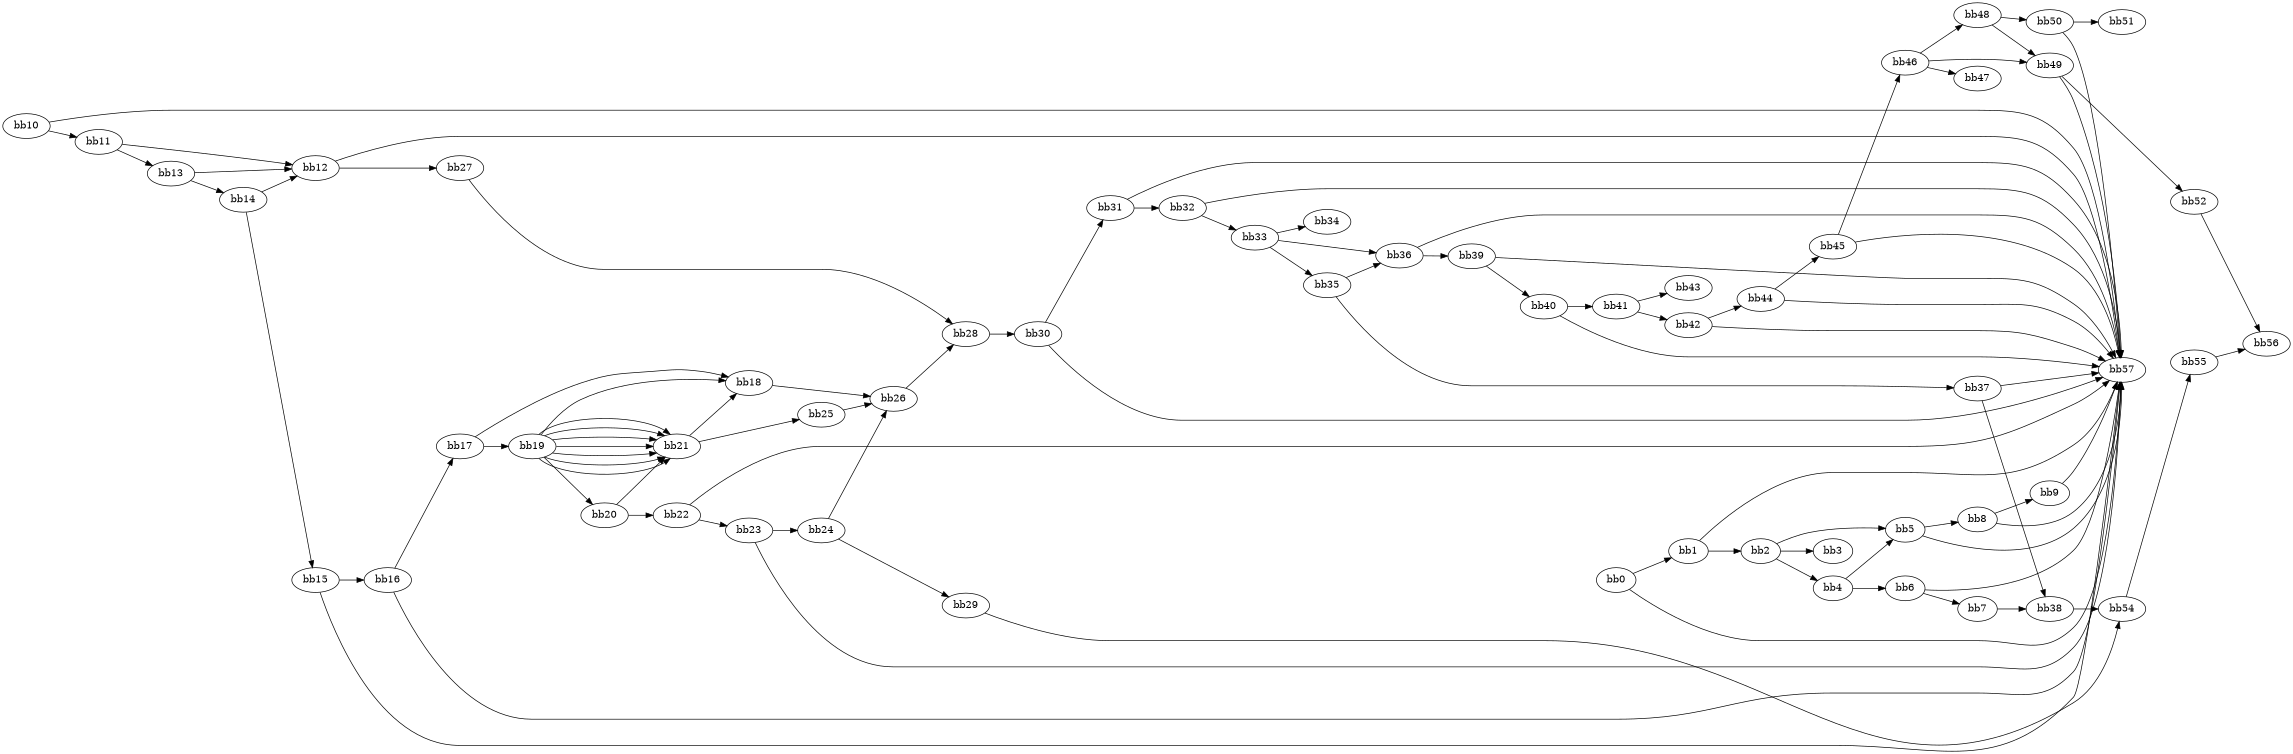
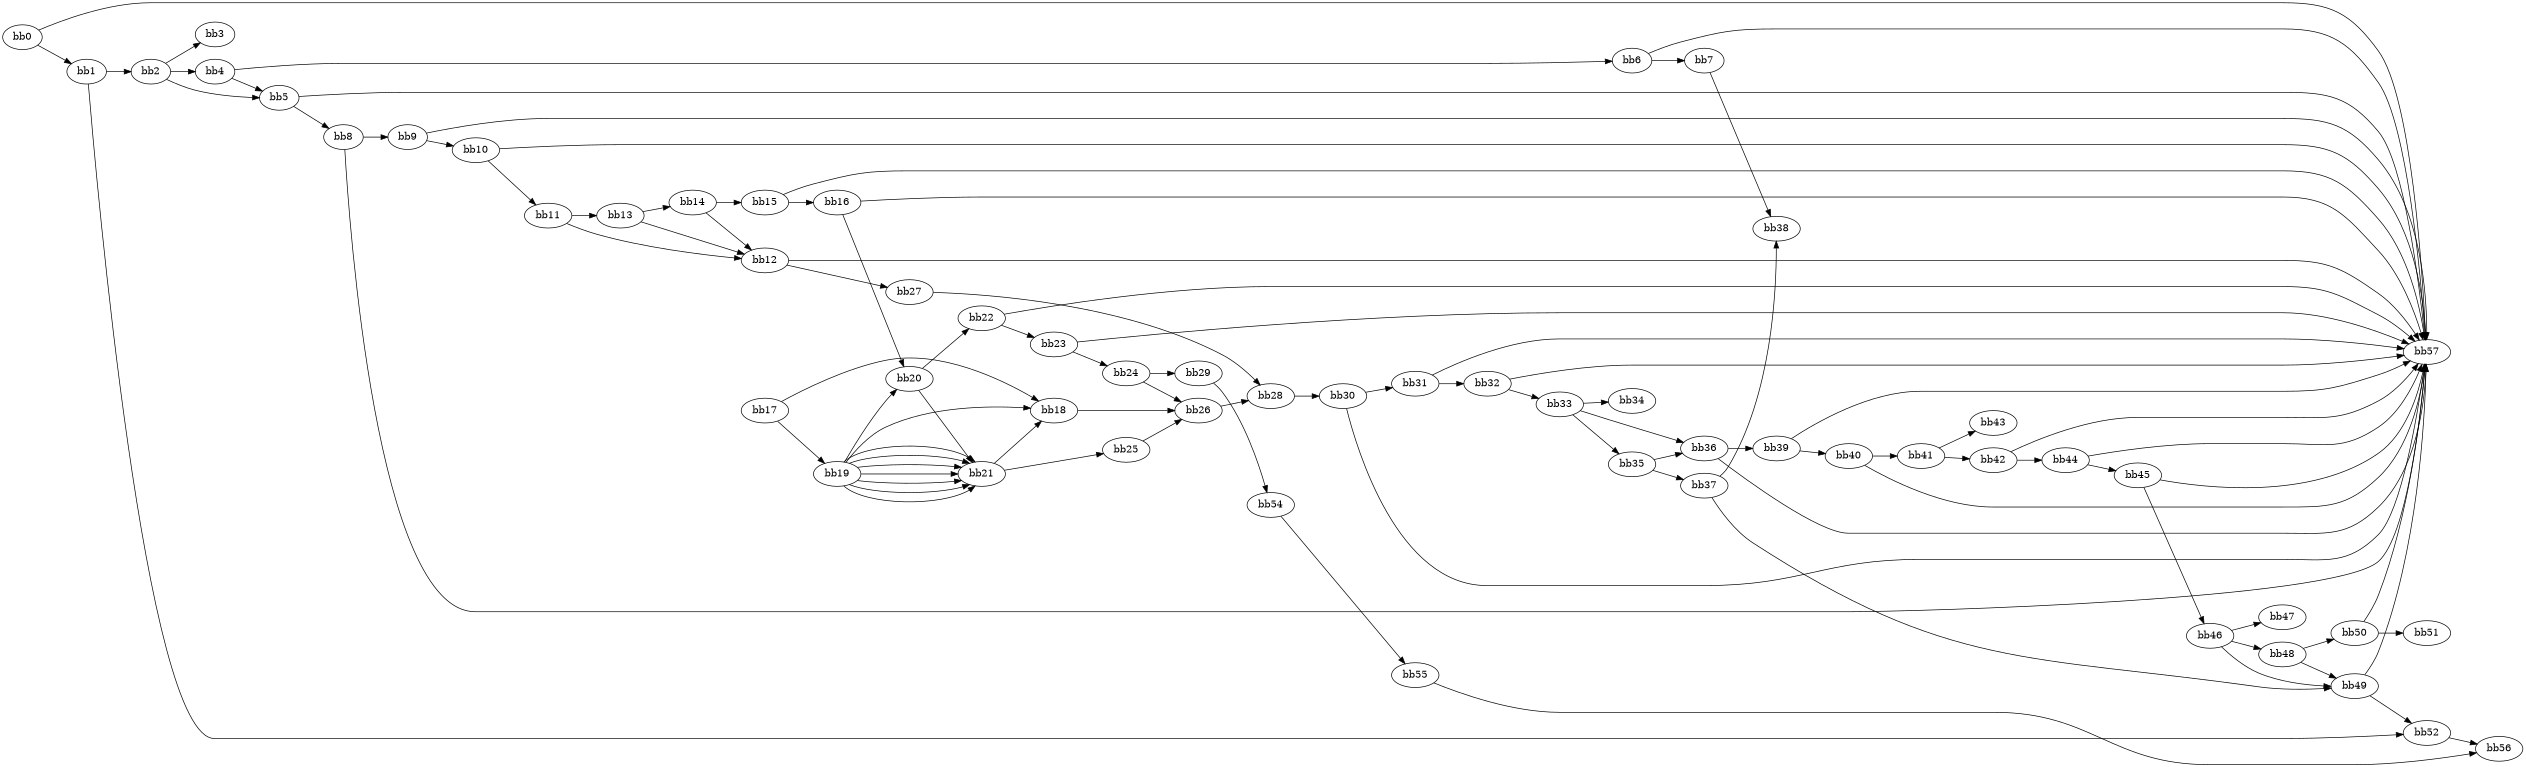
edge "bb9" -> "bb10": added
edge "bb37" -> "bb57": now "bb37" -> "bb49"
edge "bb1" -> "bb57": now "bb1" -> "bb52"
edge "bb16" -> "bb17": now "bb16" -> "bb20"
edge "bb38" -> "bb54": removed
